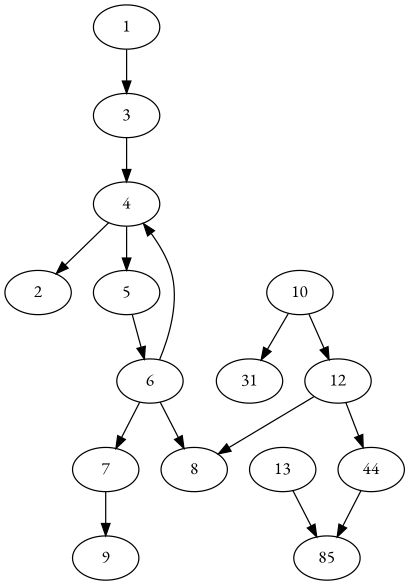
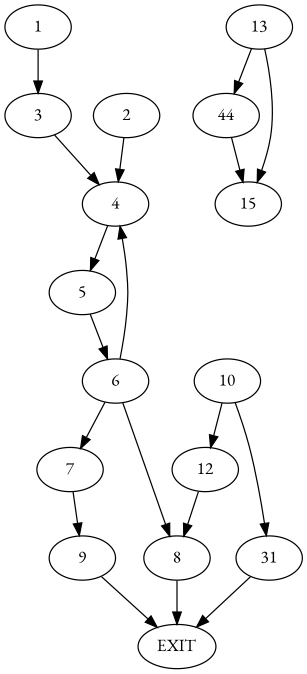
edge "4" -> "2": reversed
edge "12" -> "44": now "13" -> "44"
node "85": label "85" -> "15"
node "EXIT": added
